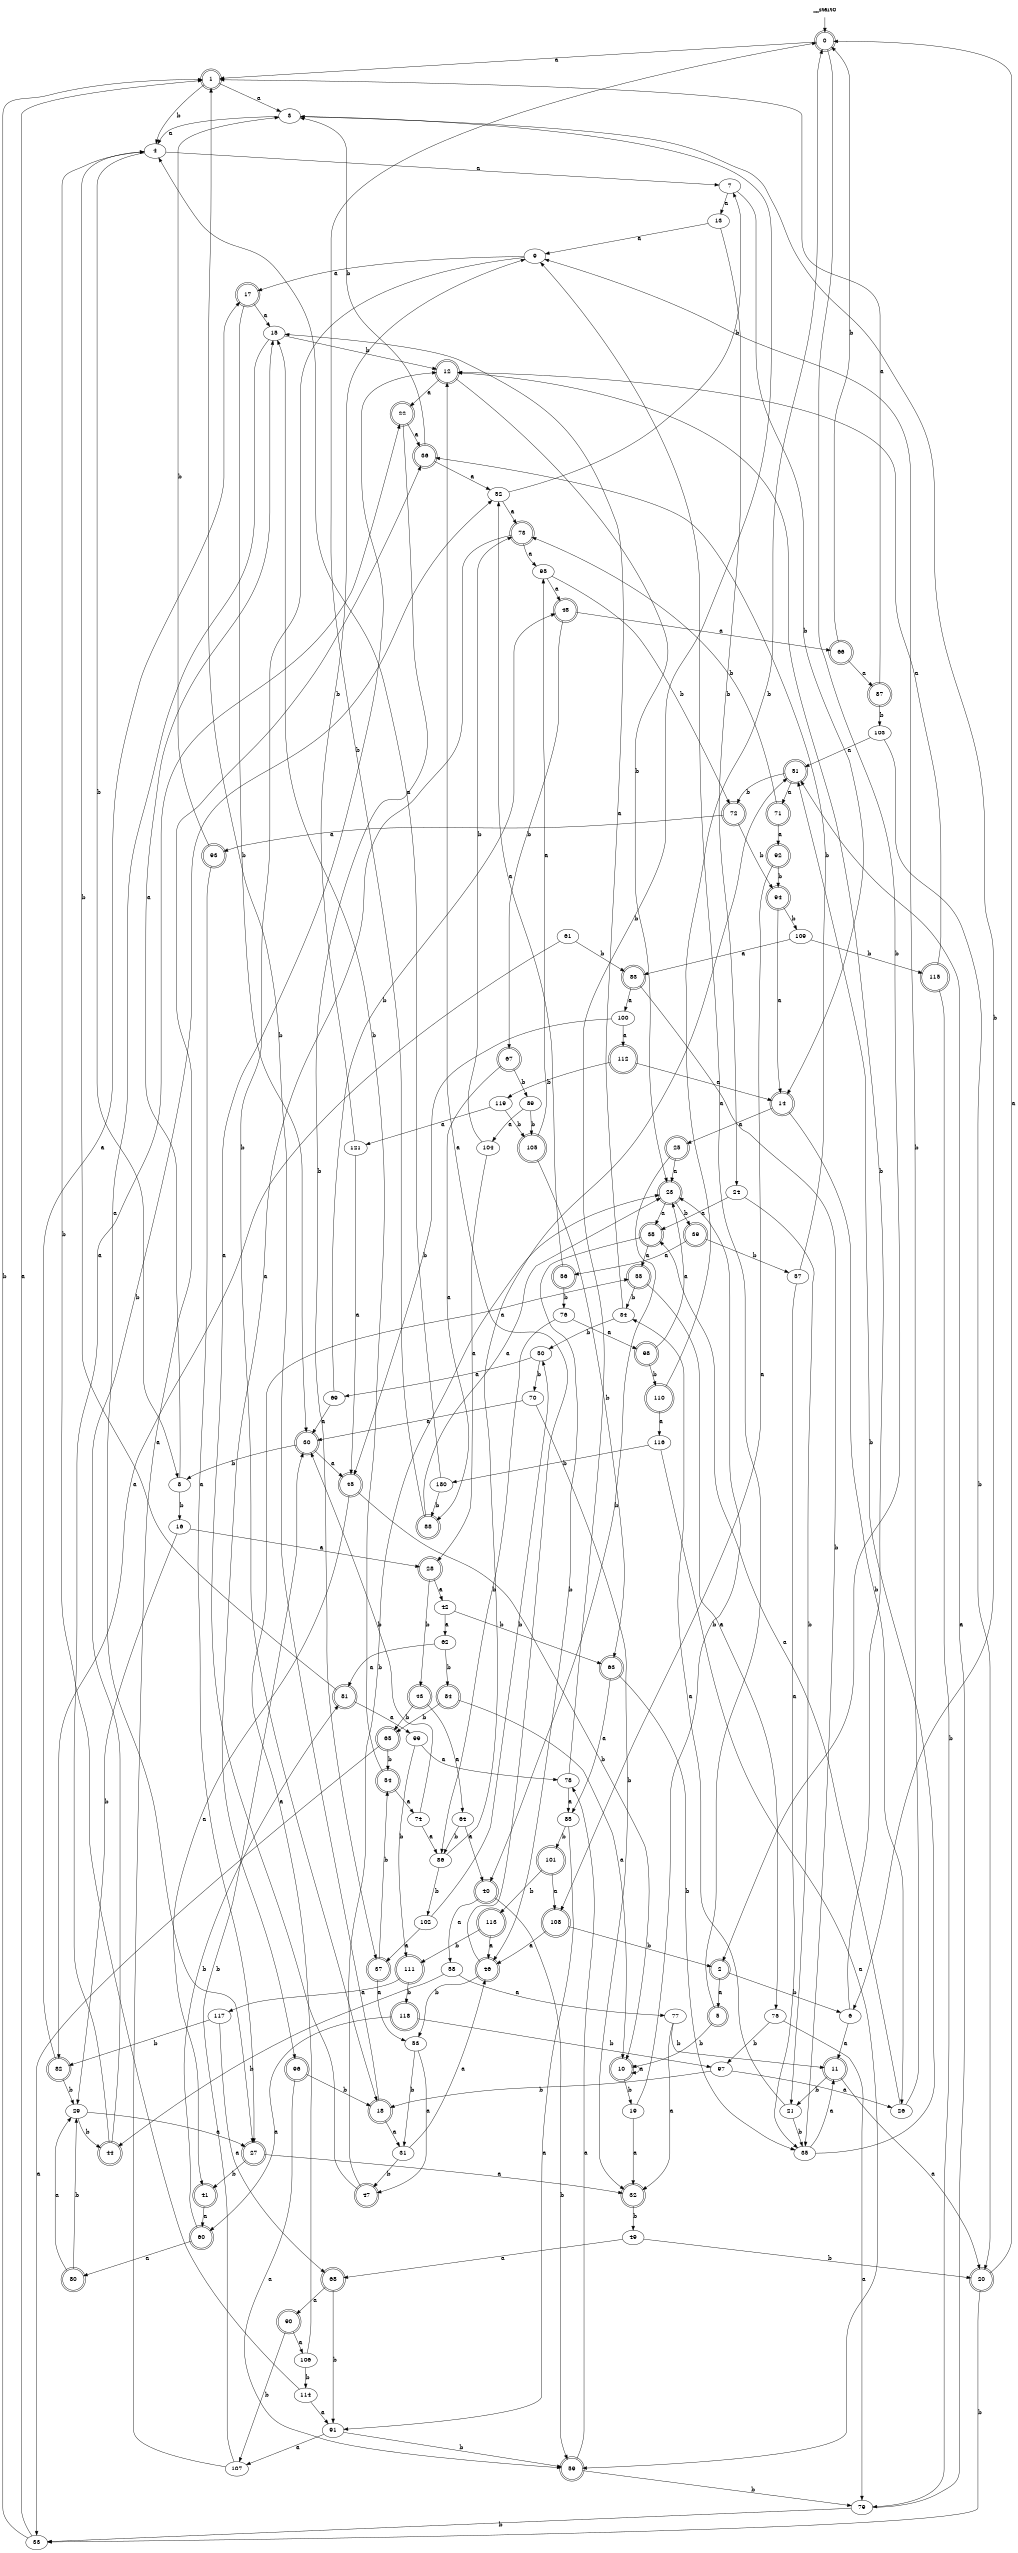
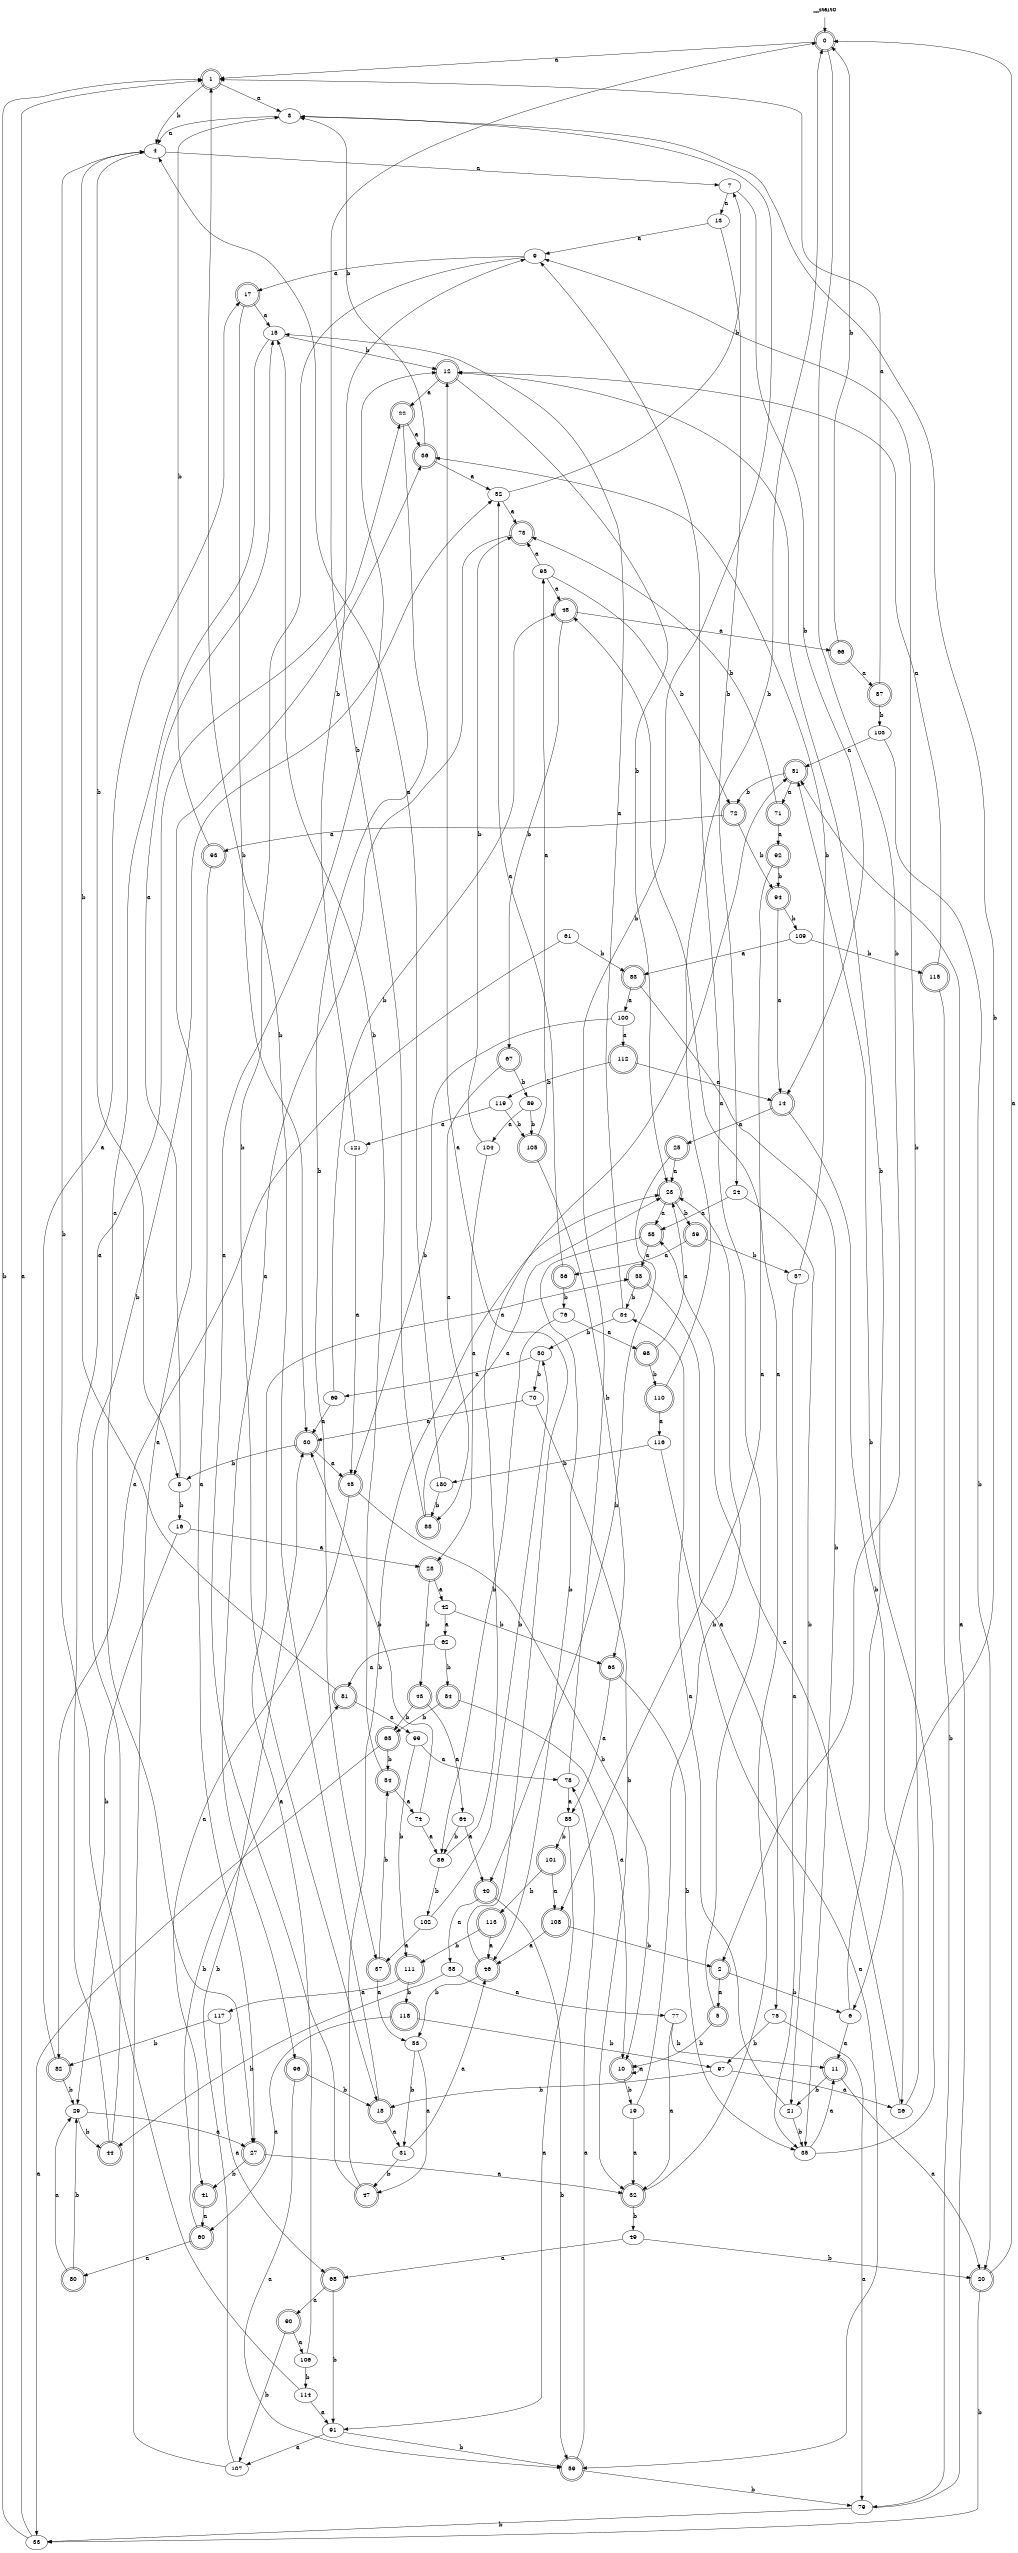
edge "73" -> "95": reversed
edge "32" -> "48": added, label "a"
